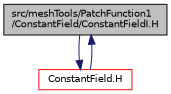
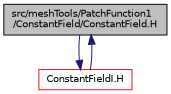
node "src/meshTools/PatchFunction1 /ConstantField/ConstantFieldI.H": label "src/meshTools/PatchFunction1 /ConstantField/ConstantFieldI.H" -> "src/meshTools/PatchFunction1 /ConstantField/ConstantField.H"
node "ConstantField.H": label "ConstantField.H" -> "ConstantFieldI.H"
